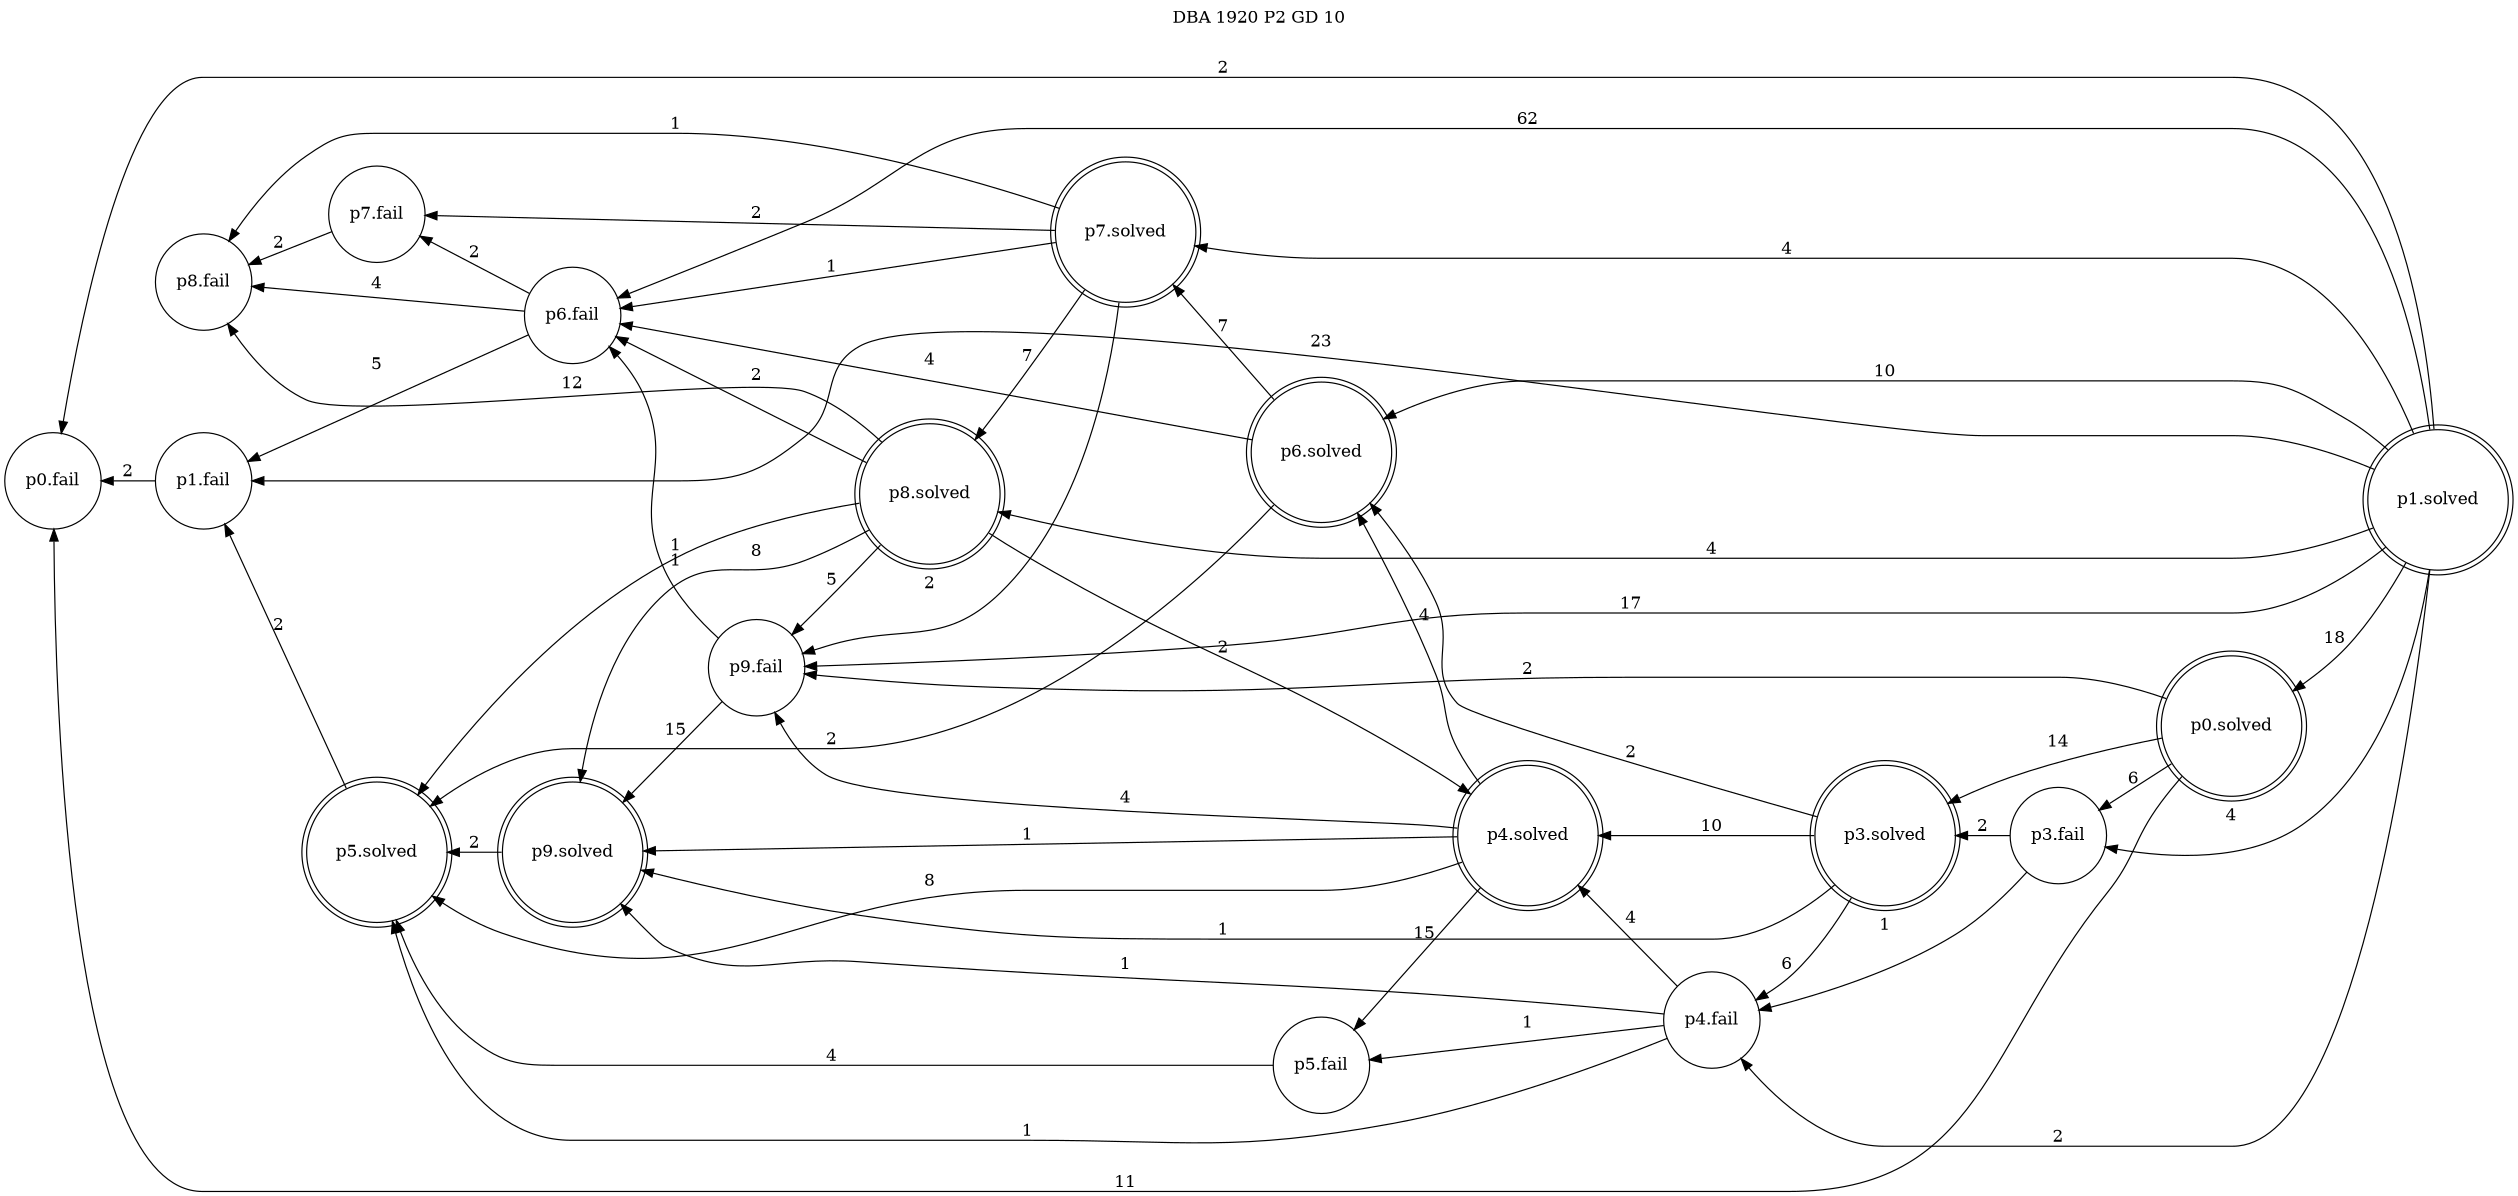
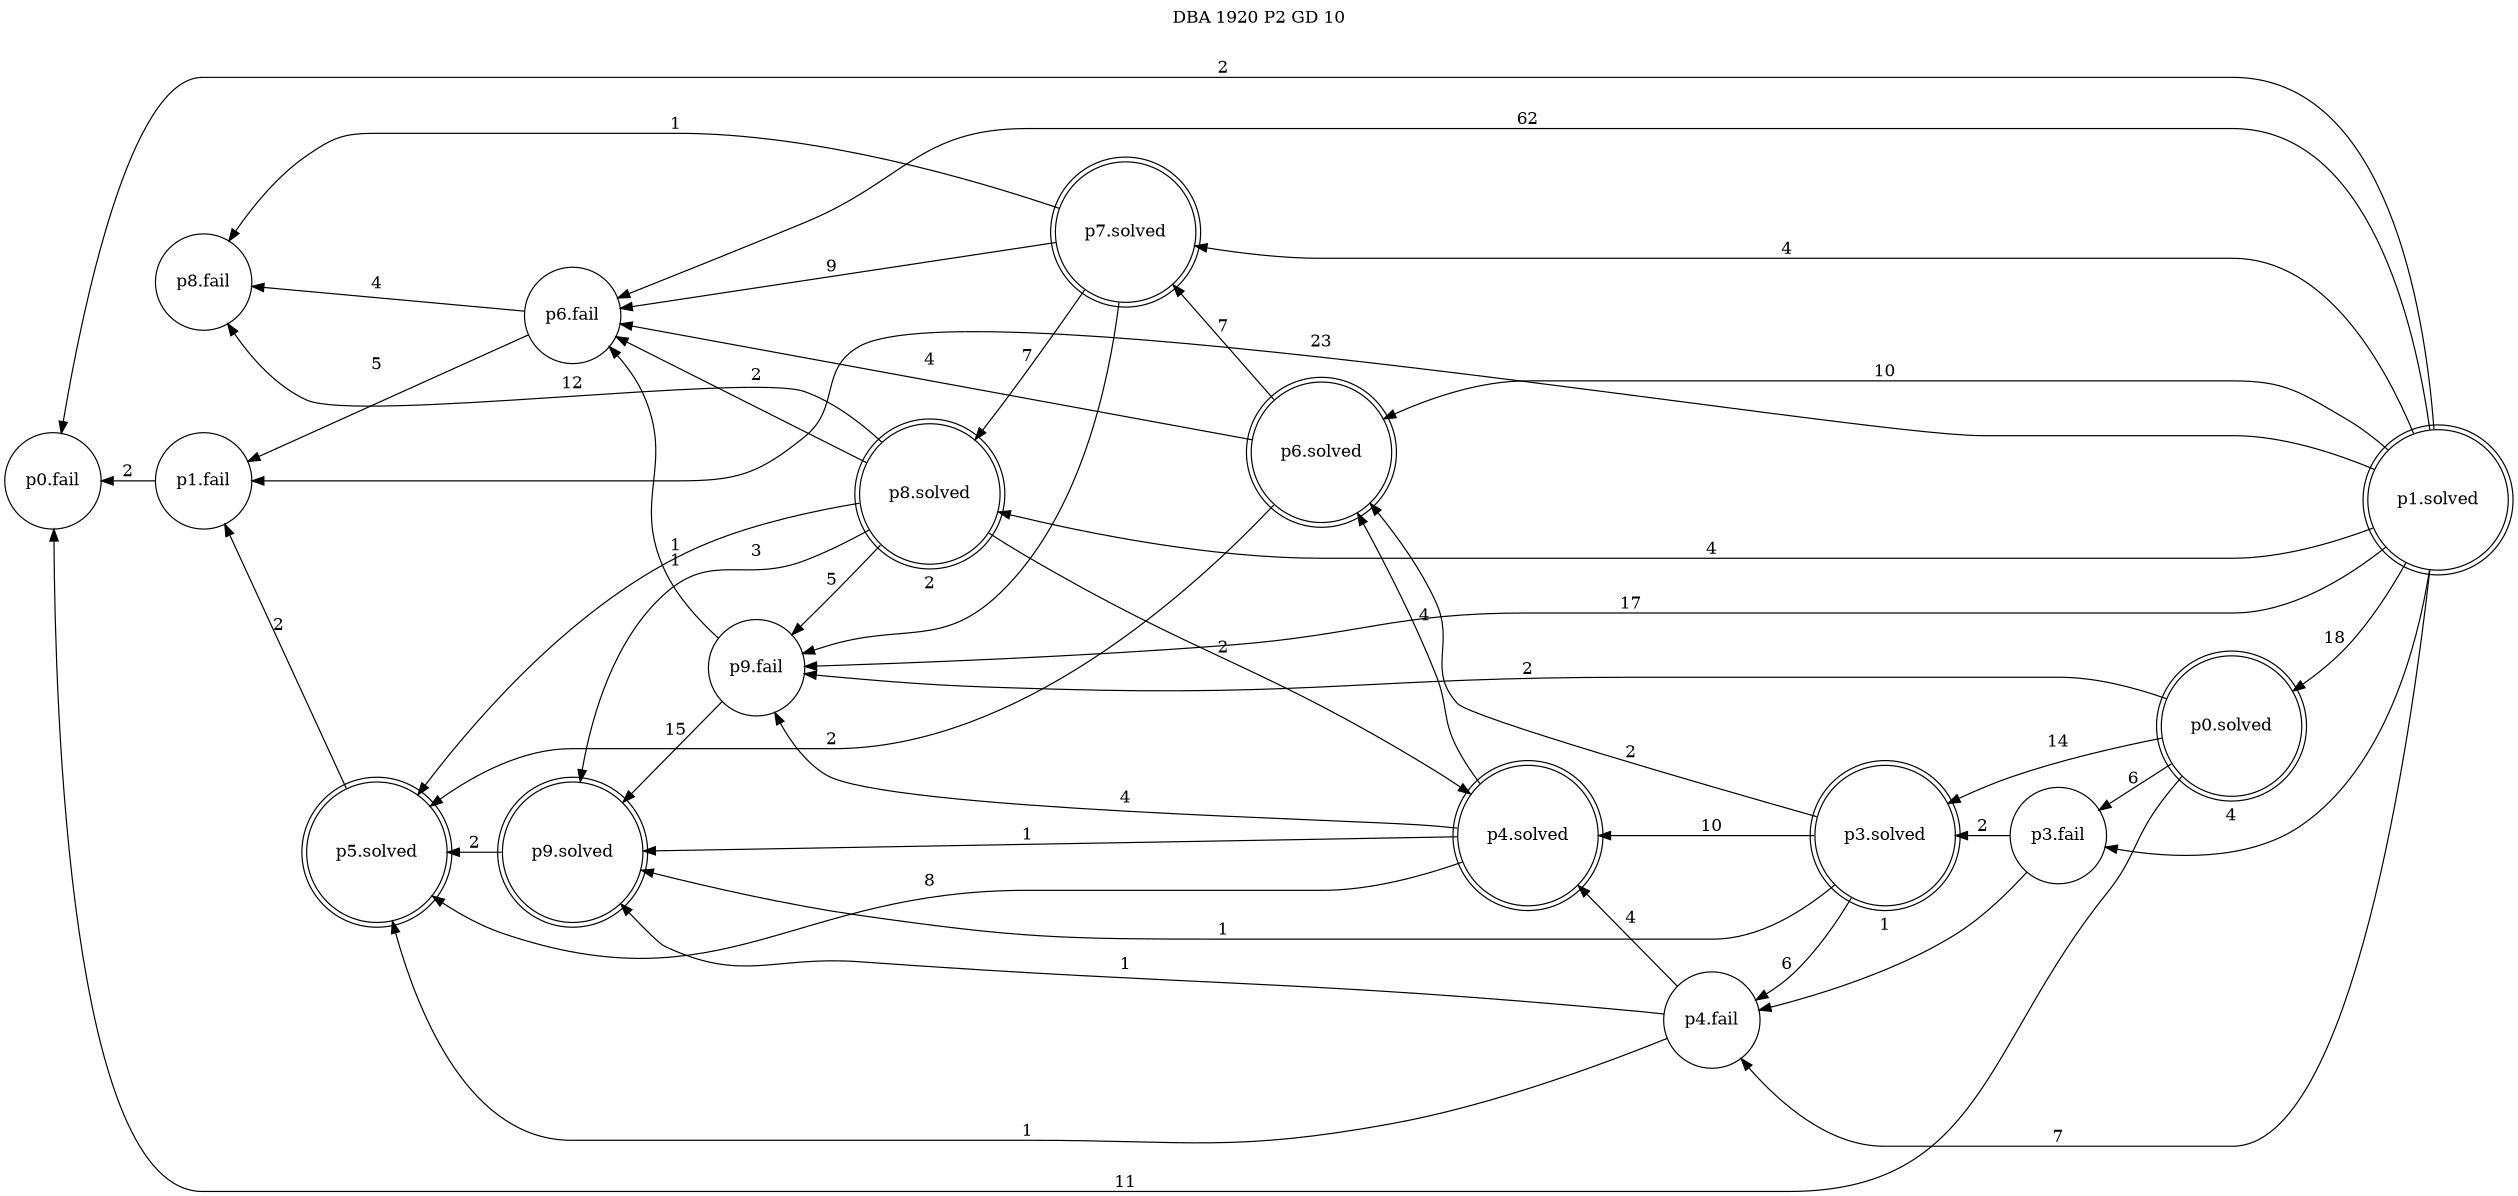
node "p7.fail": removed
edge "p7.solved" -> "p6.fail": label "1" -> "9"
edge "p8.solved" -> "p9.solved": label "8" -> "3"
node "p5.fail": removed
edge "p1.solved" -> "p4.fail": label "2" -> "7"
